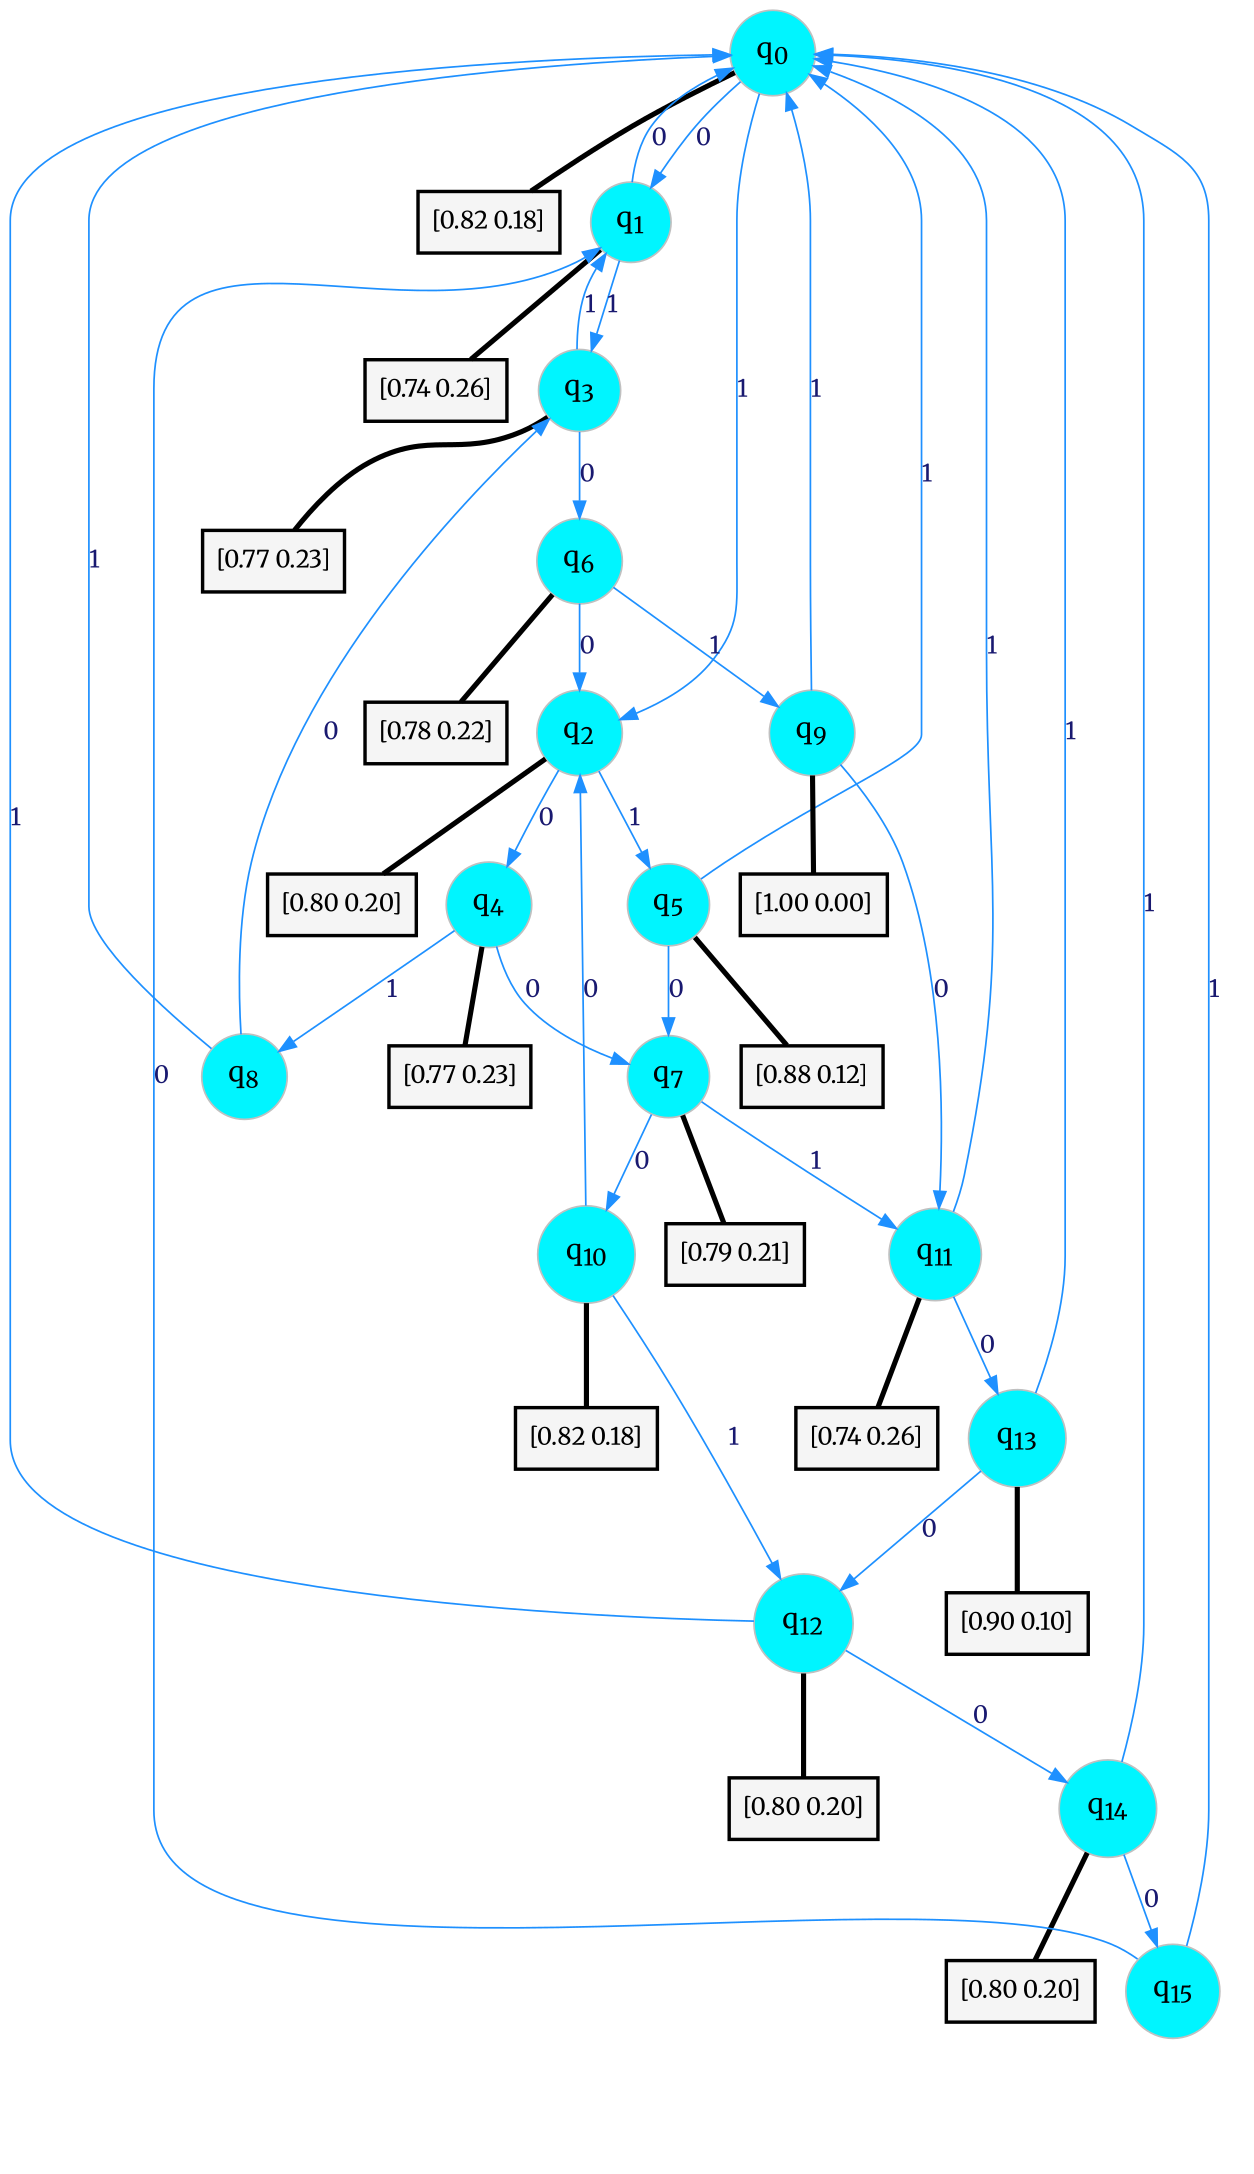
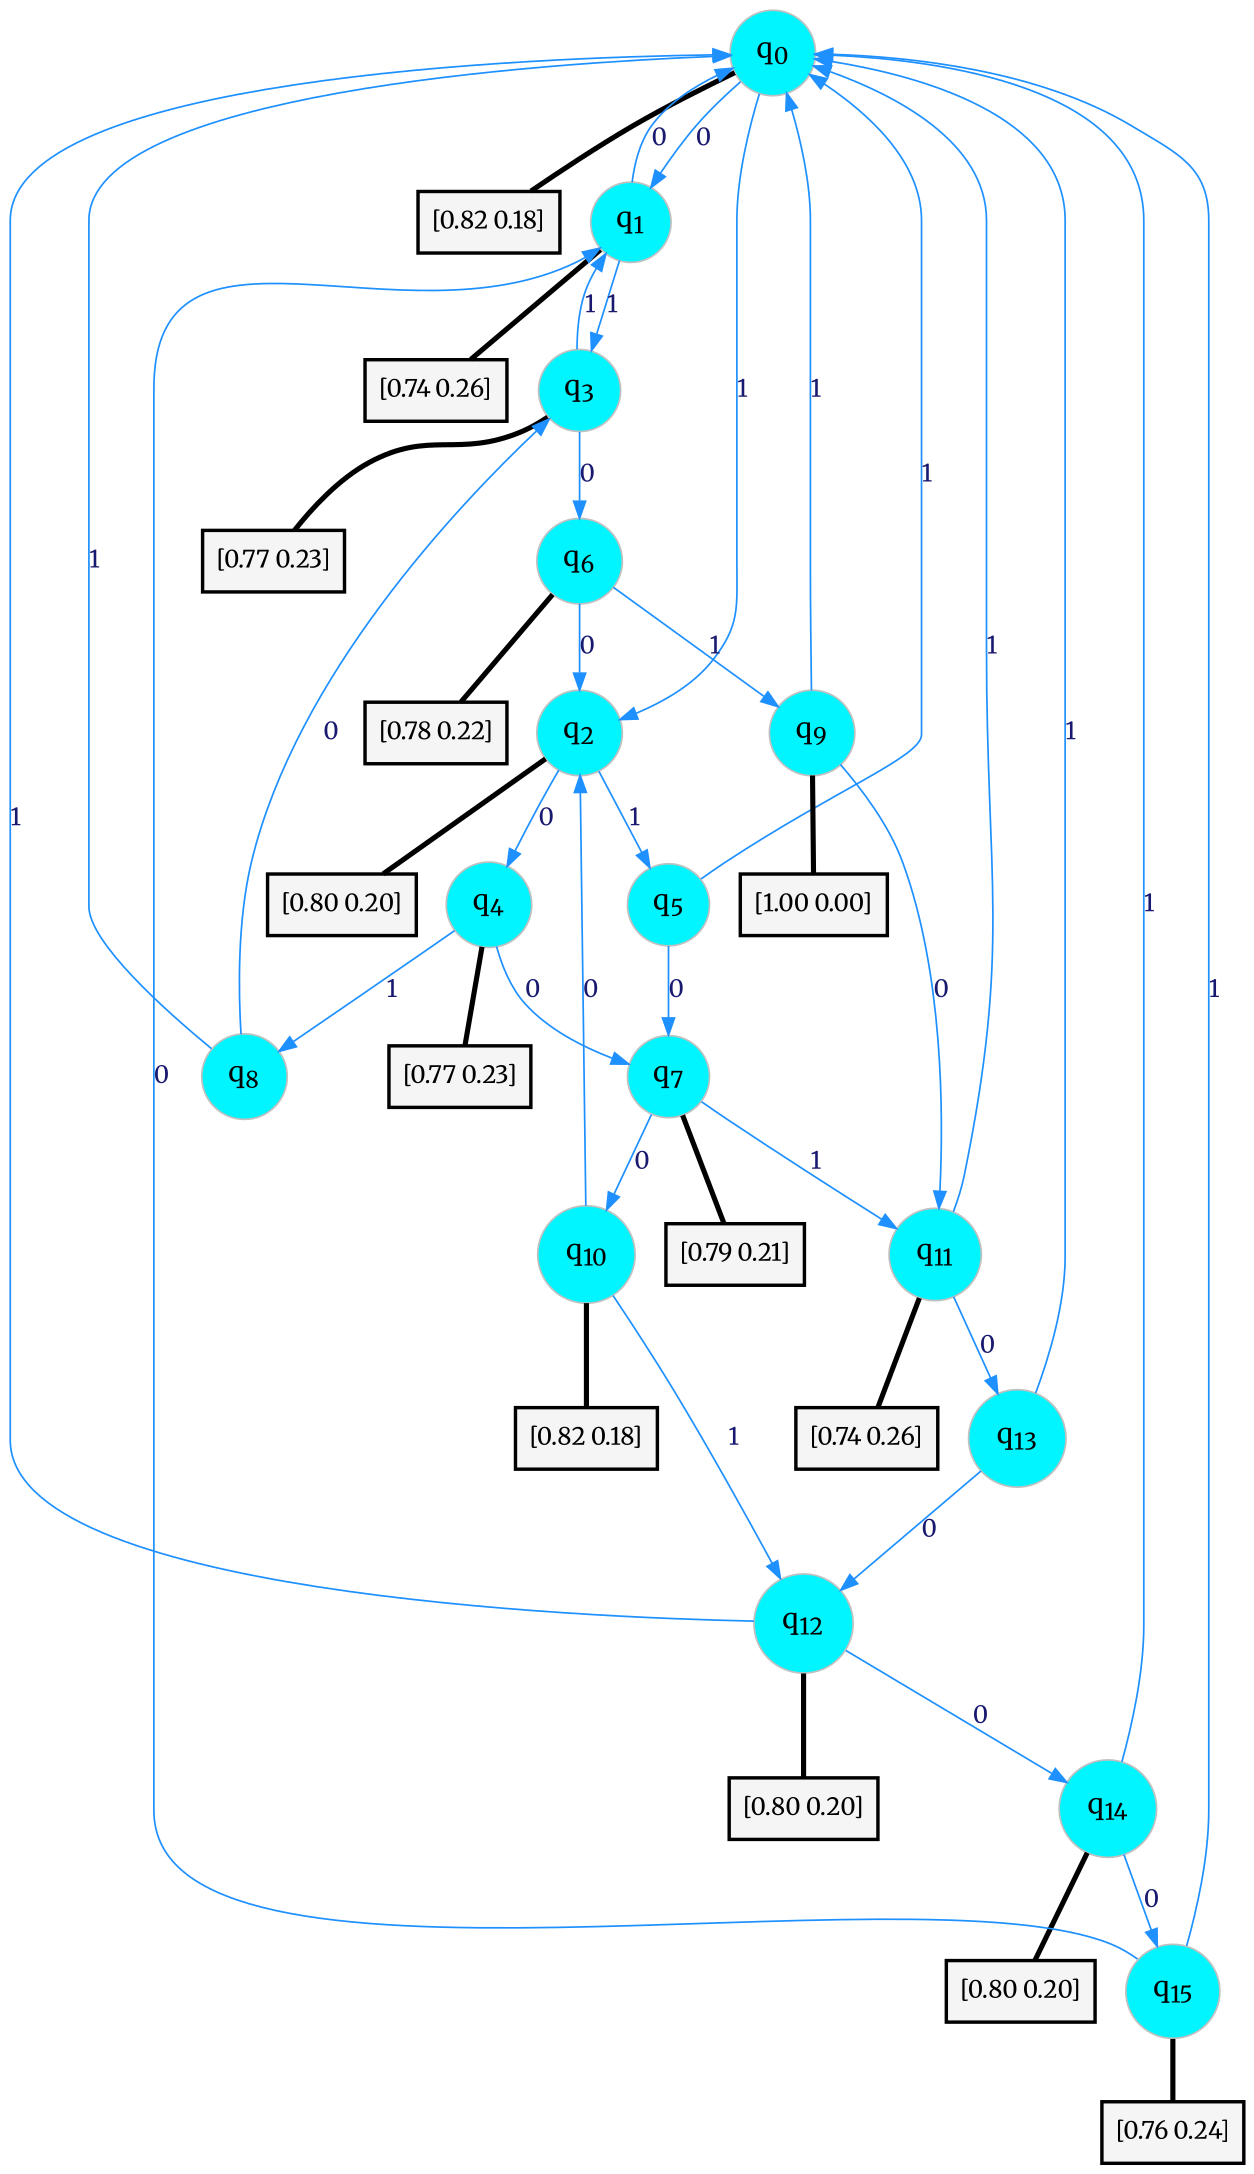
node "[0.88 0.12]": removed
node "[0.90 0.10]": removed
node "[0.76 0.24]": added
